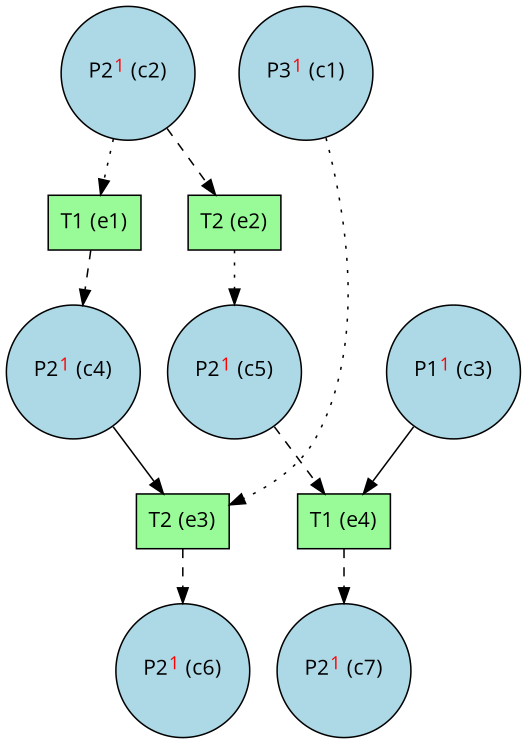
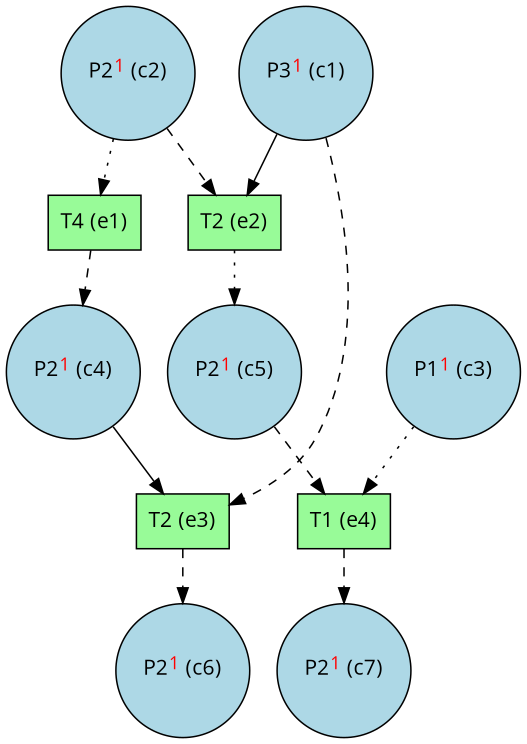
edge "P3" -> "T2 (e2)": added
node "T1 (e1)": label "T1 (e1)" -> "T4 (e1)"
edge "P3" -> "T2 (e3)": style dotted -> dashed
edge "P1" -> "T1 (e4)": style solid -> dotted
